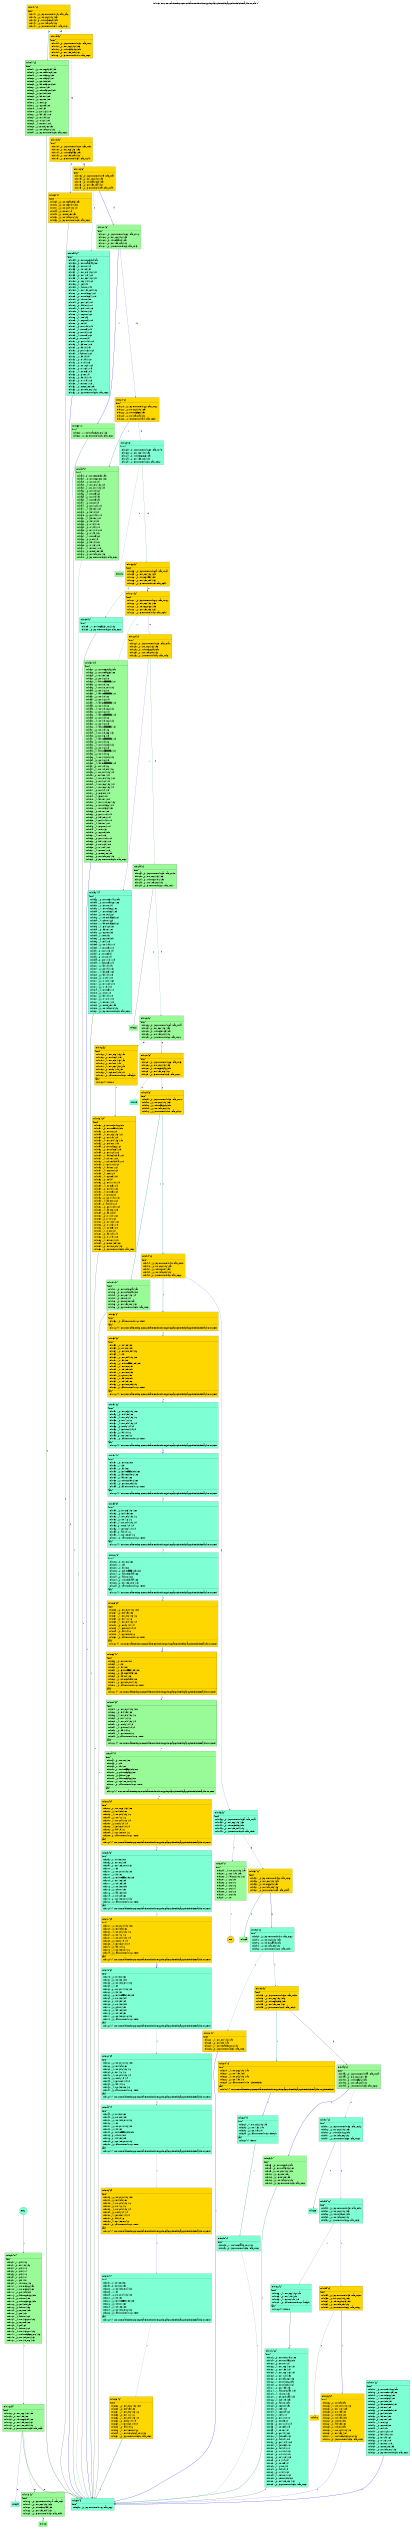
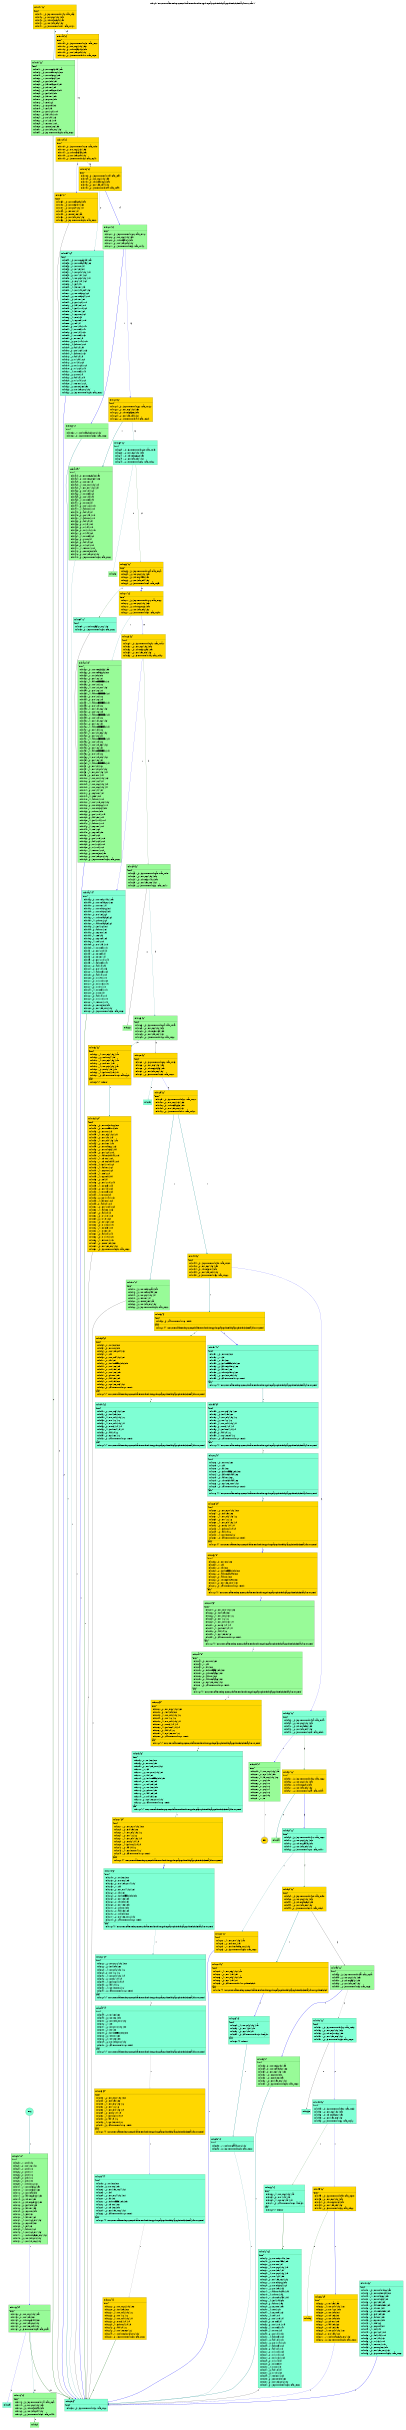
edge "0x401f91 [38]" -> "0x401fb7 [40]": now "0x401f58 [5]" -> "0x401fb7 [40]"
